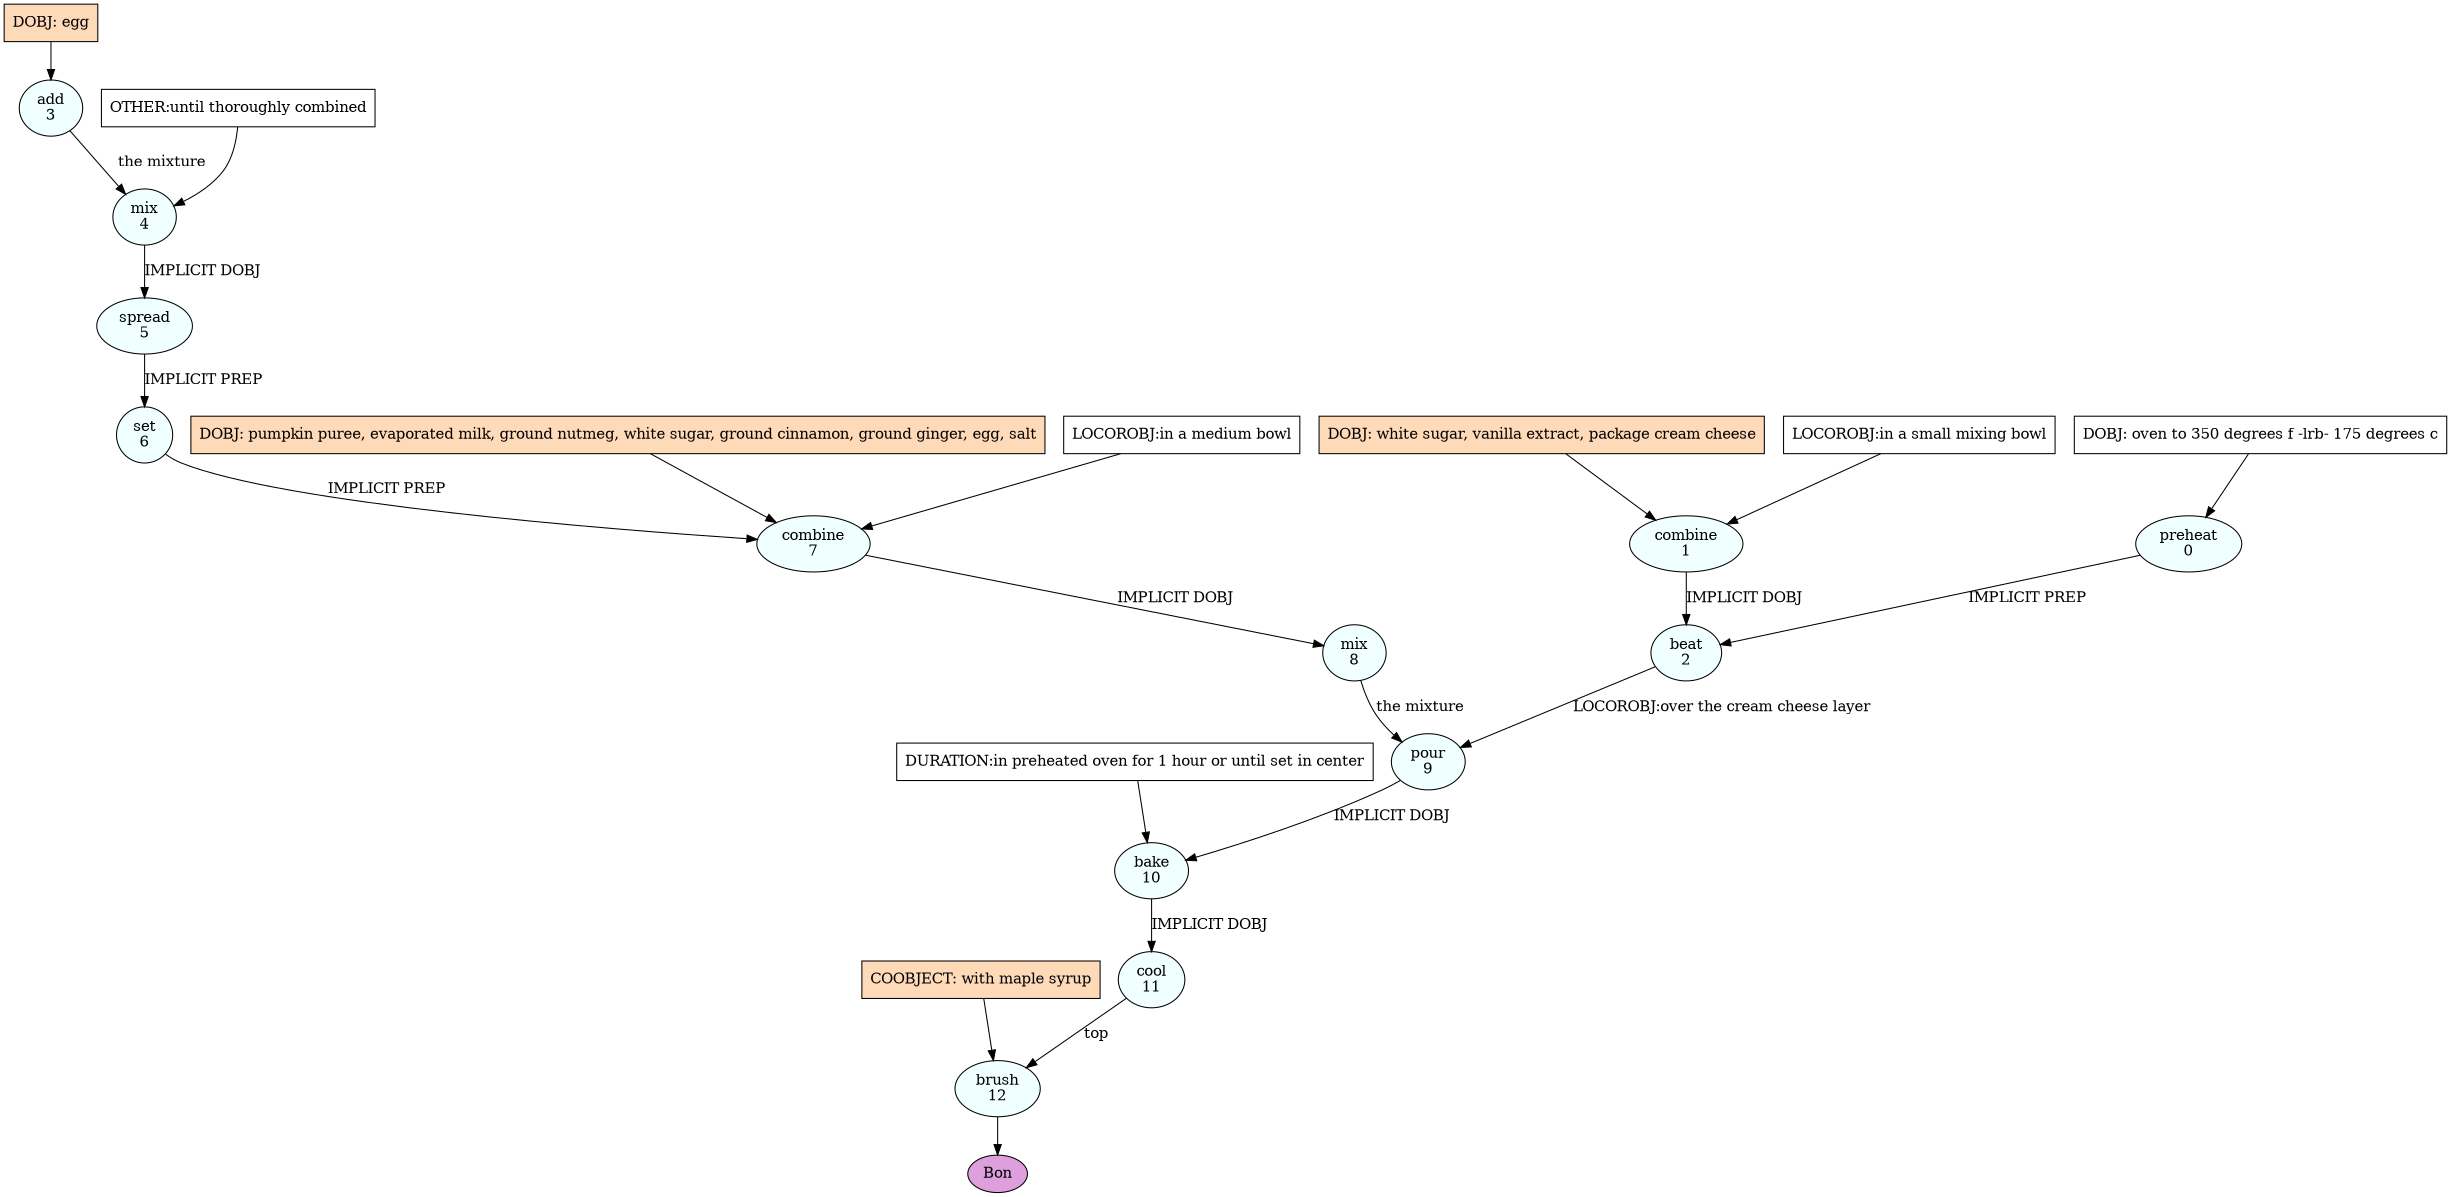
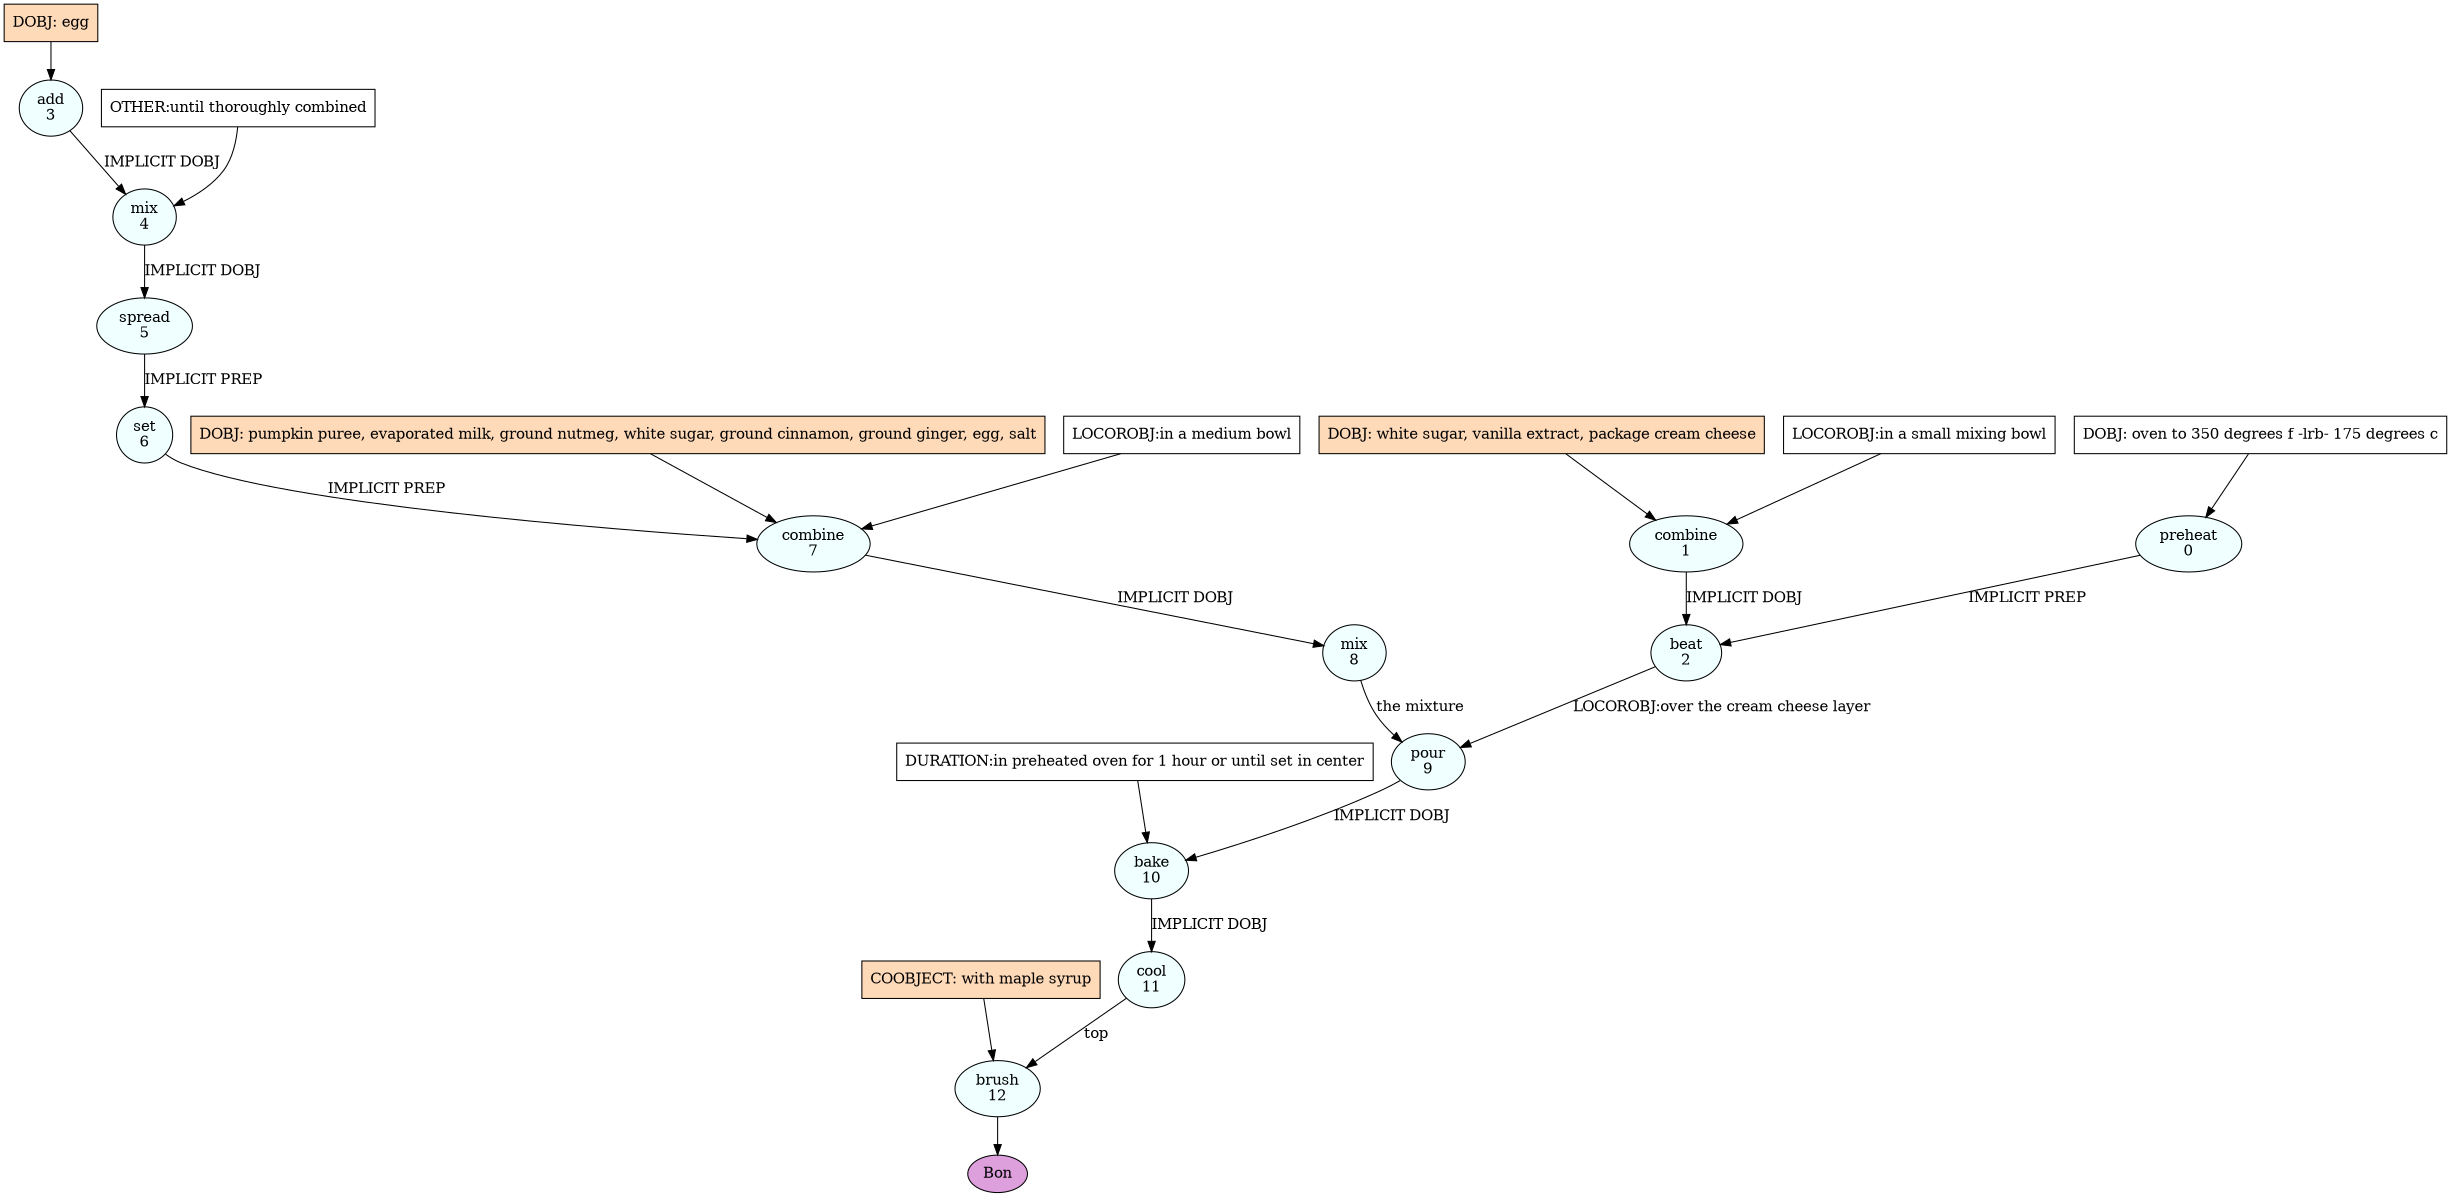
edge "add 3" -> "mix 4": label "the mixture" -> "IMPLICIT DOBJ"
